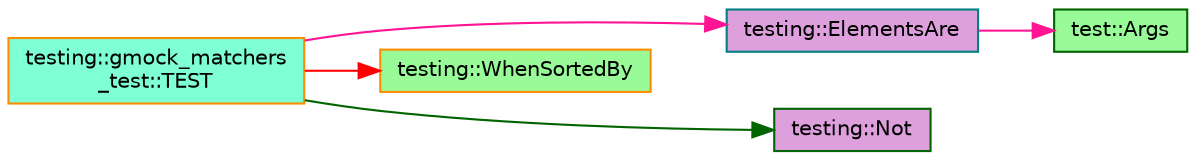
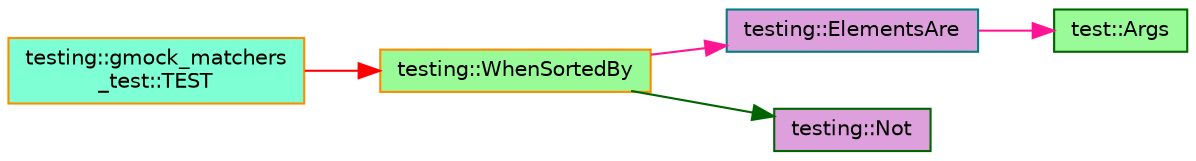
edge "testing::gmock_matchers _test::TEST" -> "testing::ElementsAre": now "testing::WhenSortedBy" -> "testing::ElementsAre"
edge "testing::gmock_matchers _test::TEST" -> "testing::Not": now "testing::WhenSortedBy" -> "testing::Not"
